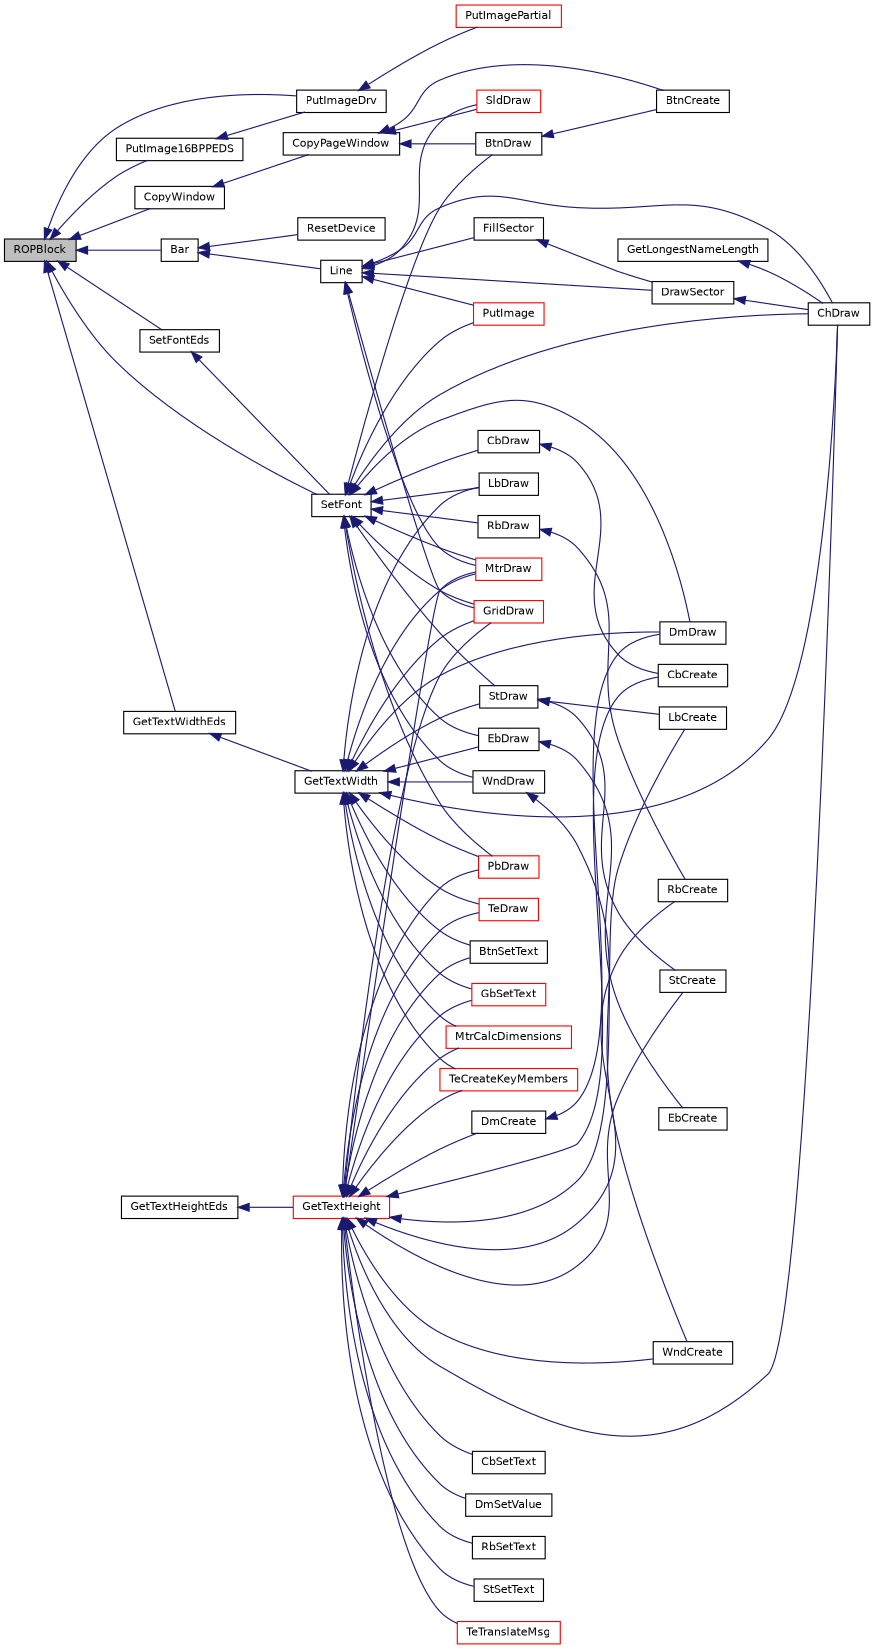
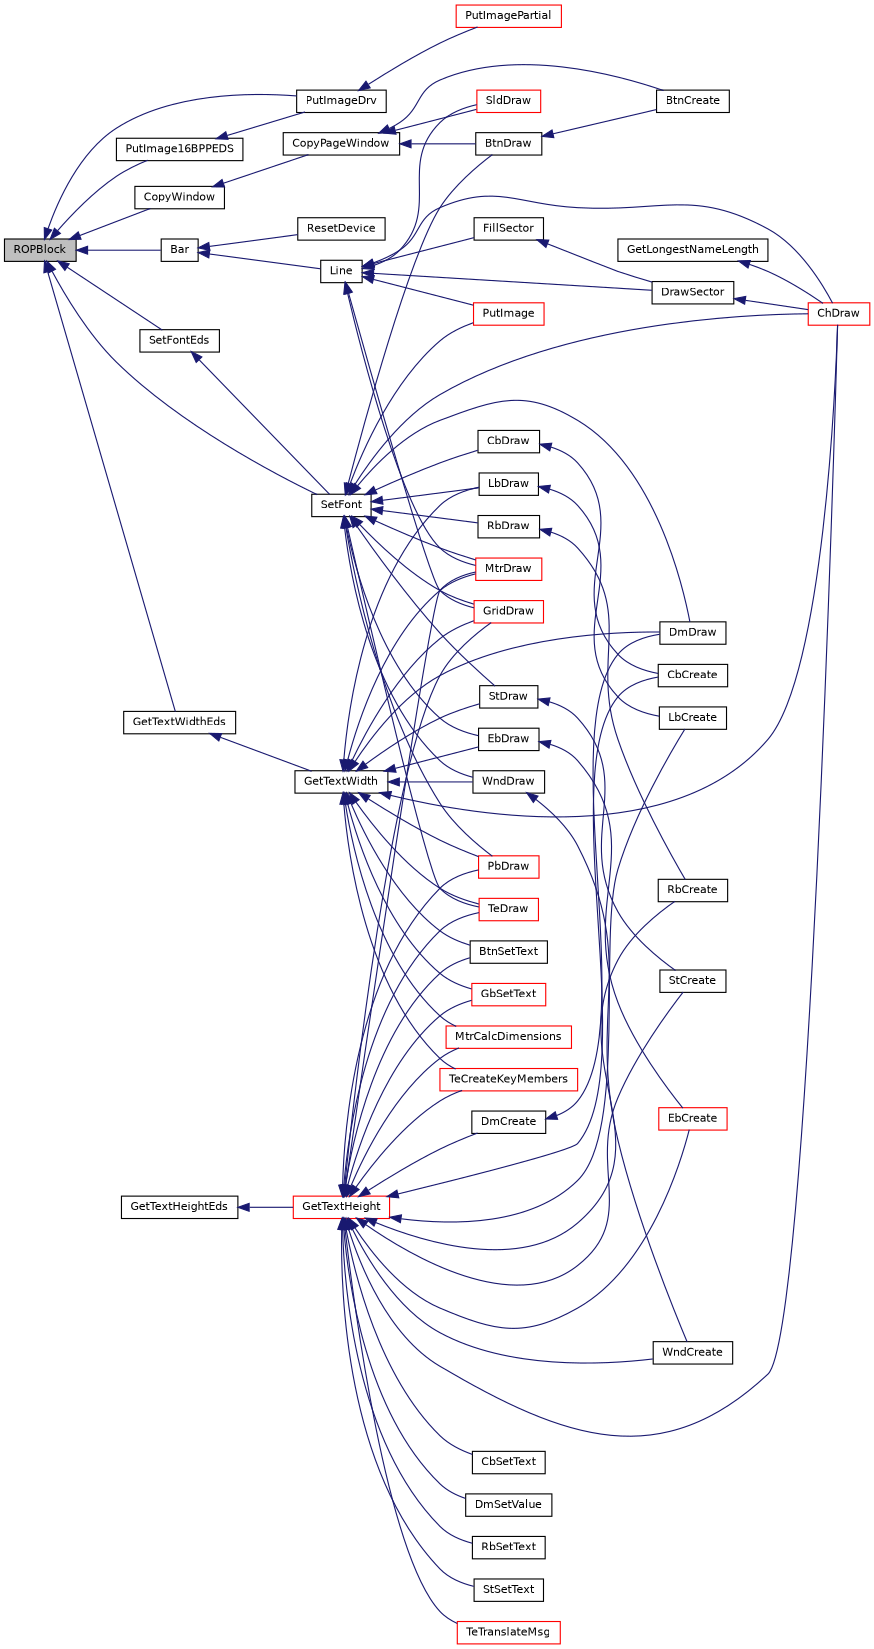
node "ChDraw": color black -> red
edge "LbCreate" -> "StDraw": now "LbCreate" -> "LbDraw"
edge "TeDraw" -> "SetFont": added
node "EbCreate": color black -> red
edge "EbCreate" -> "GetTextHeight": added
